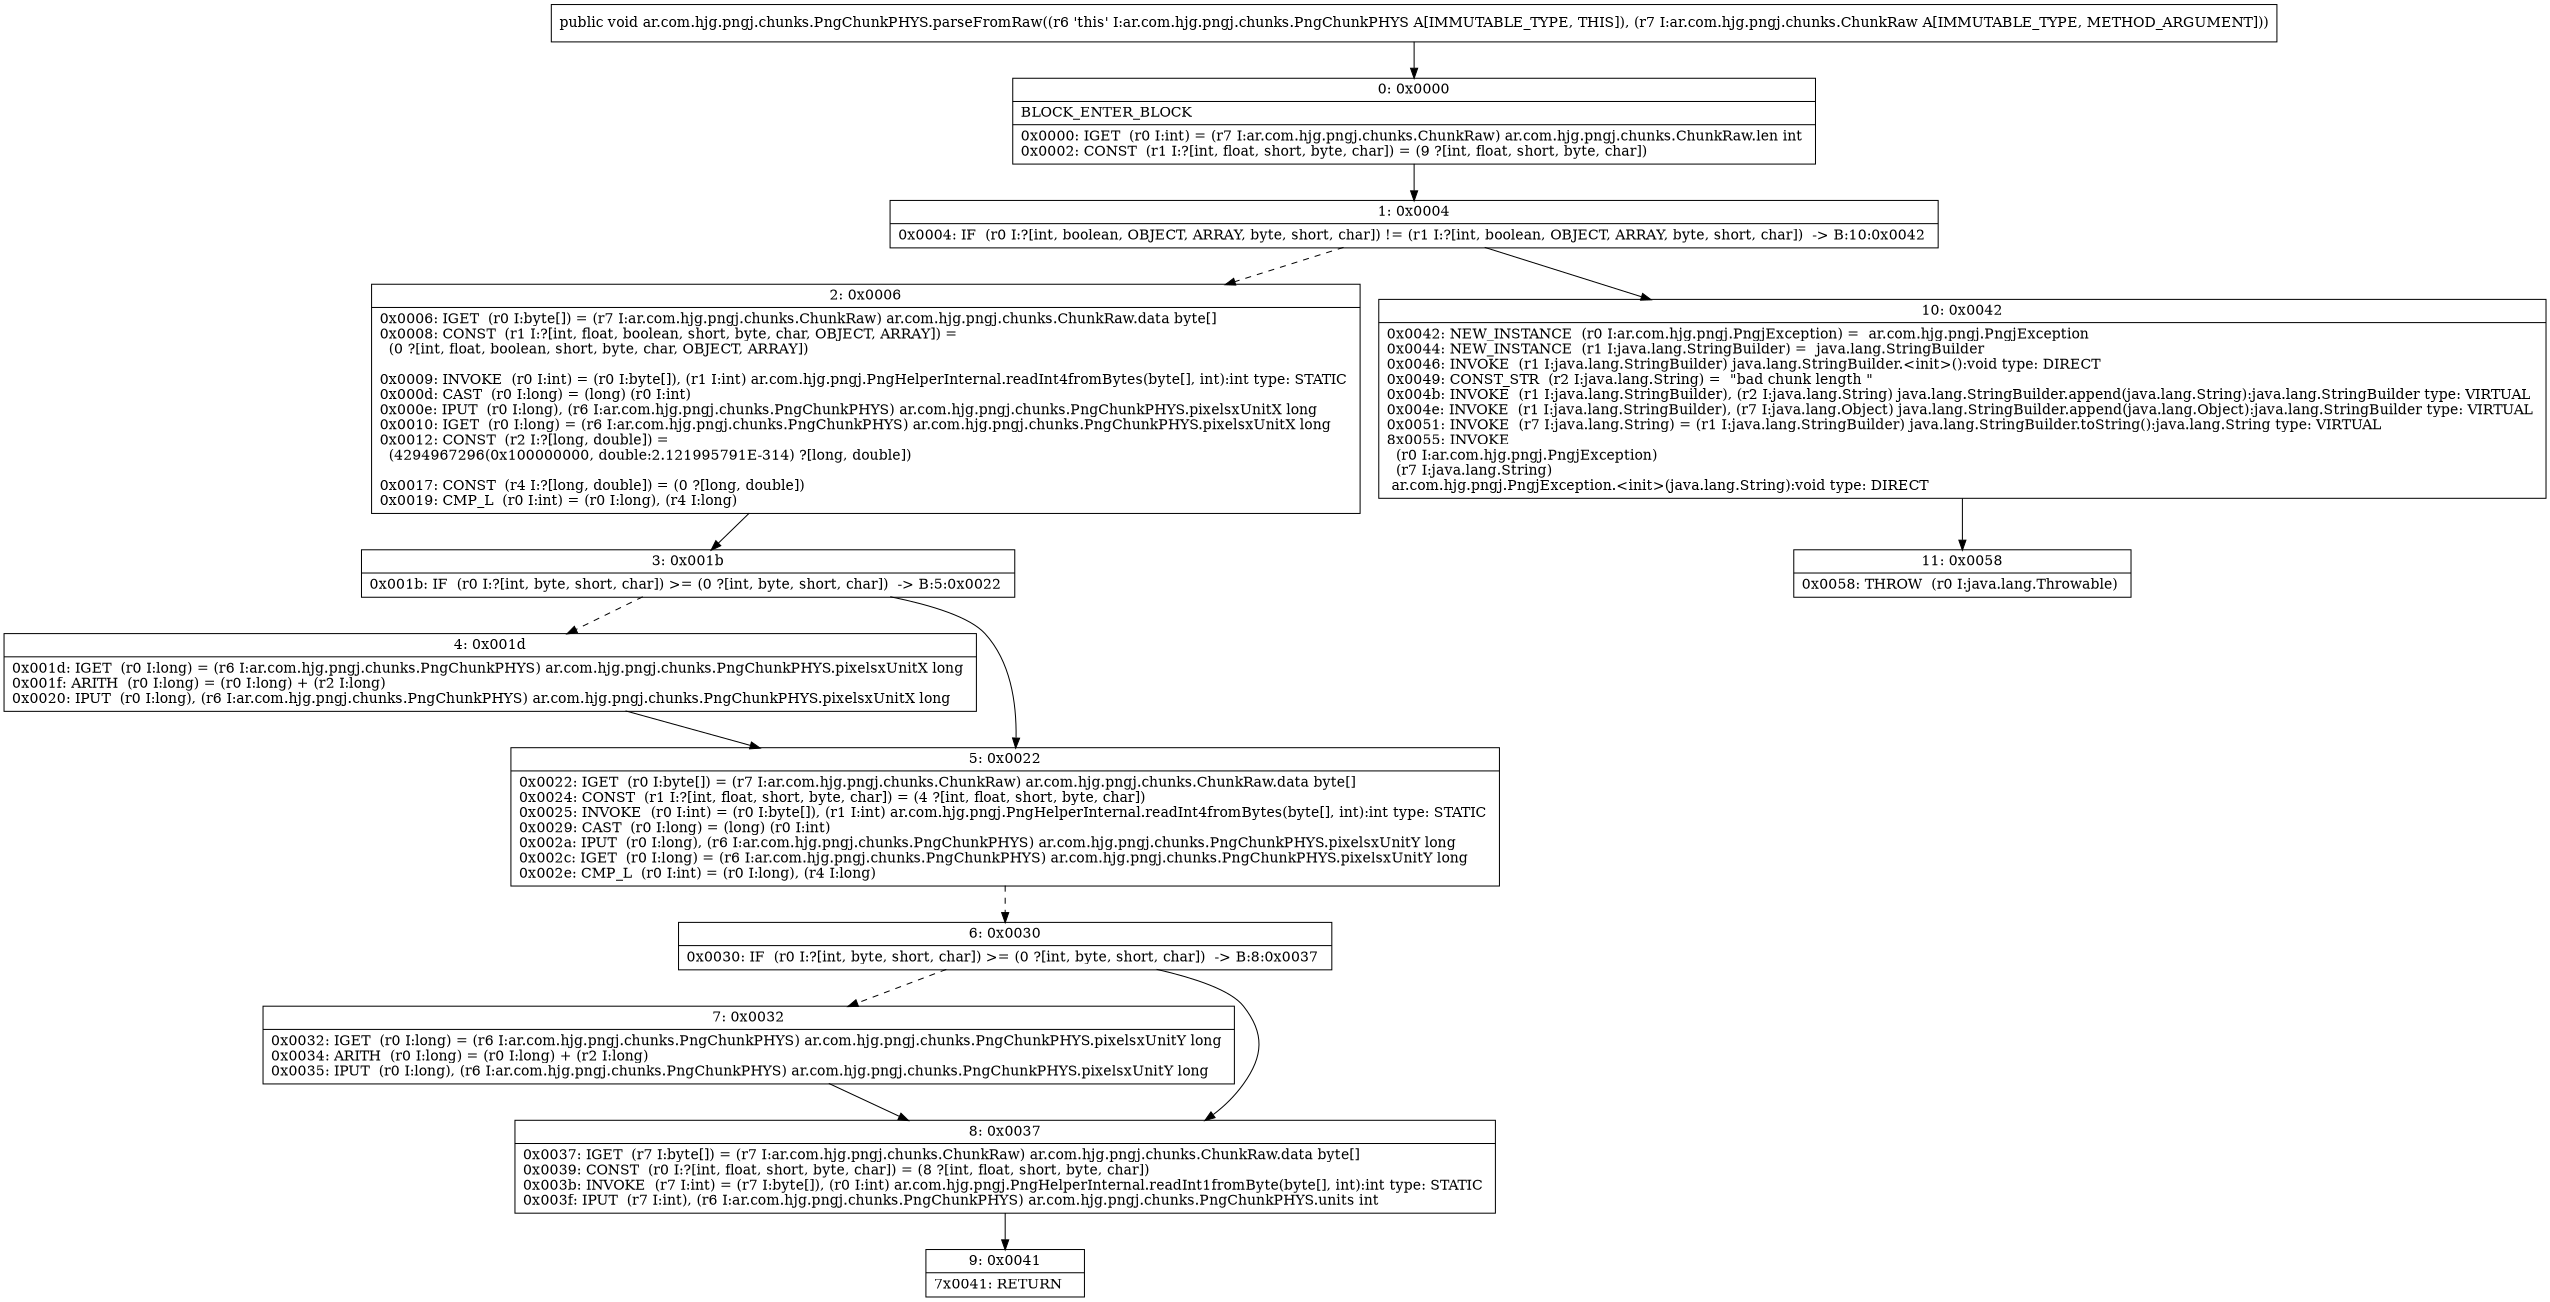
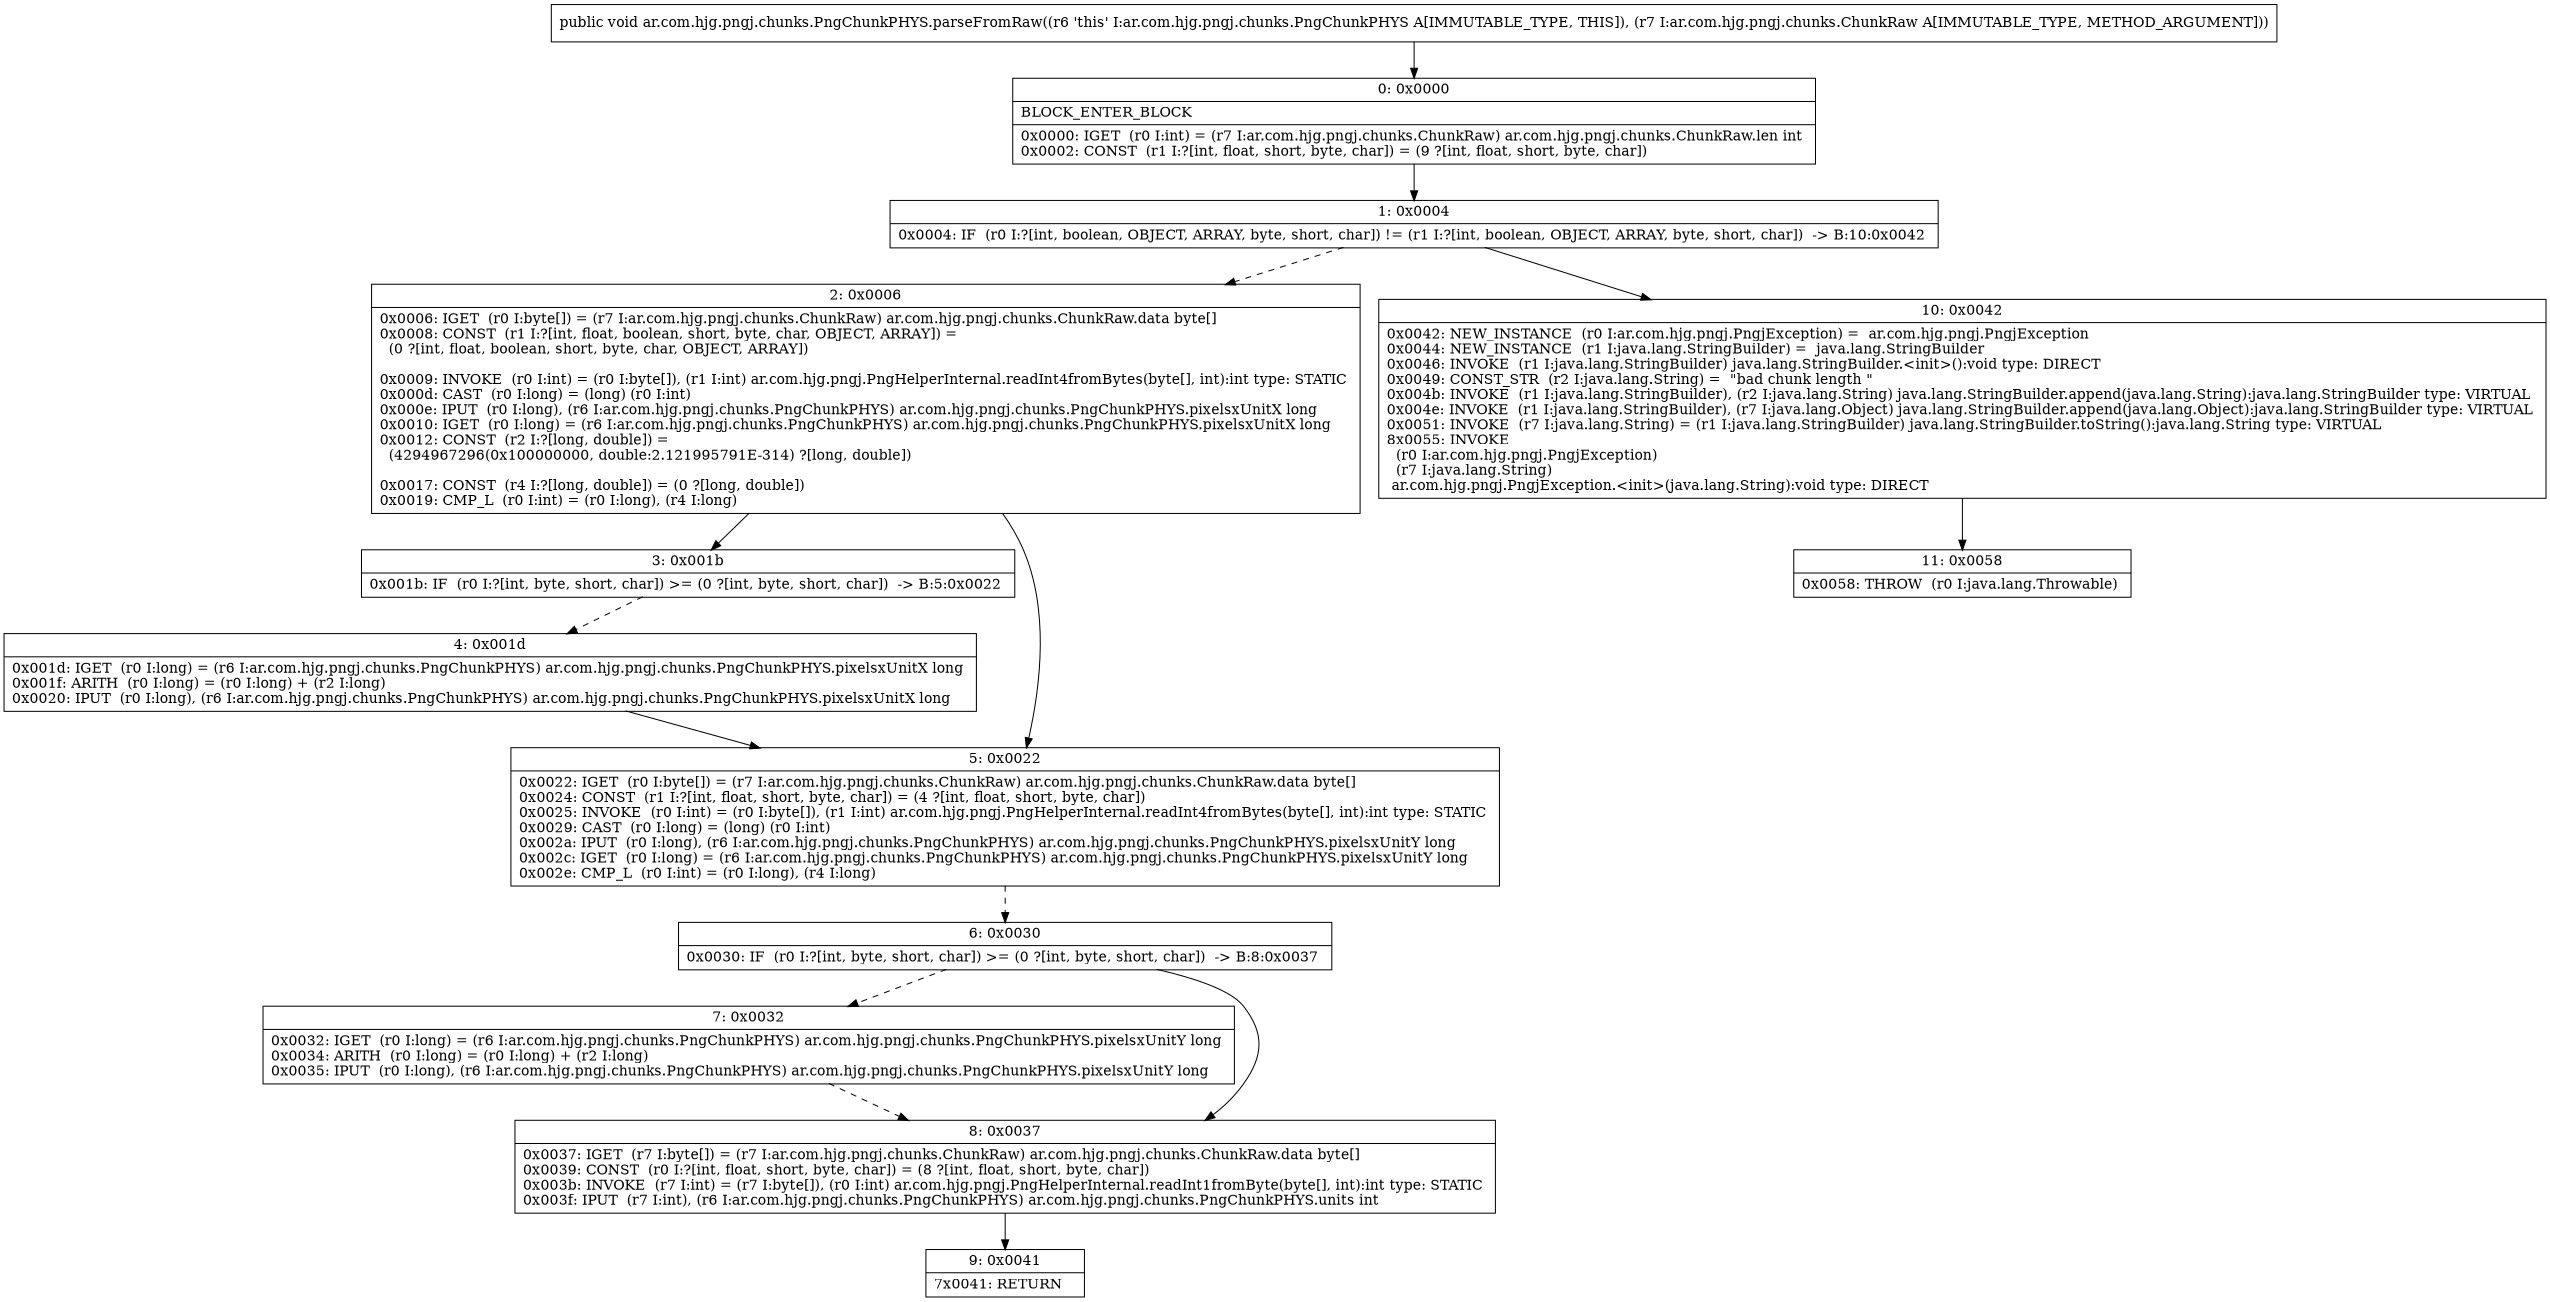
edge "3: 0x001b" -> "5: 0x0022": now "2: 0x0006" -> "5: 0x0022"
edge "7: 0x0032" -> "8: 0x0037": style solid -> dashed
